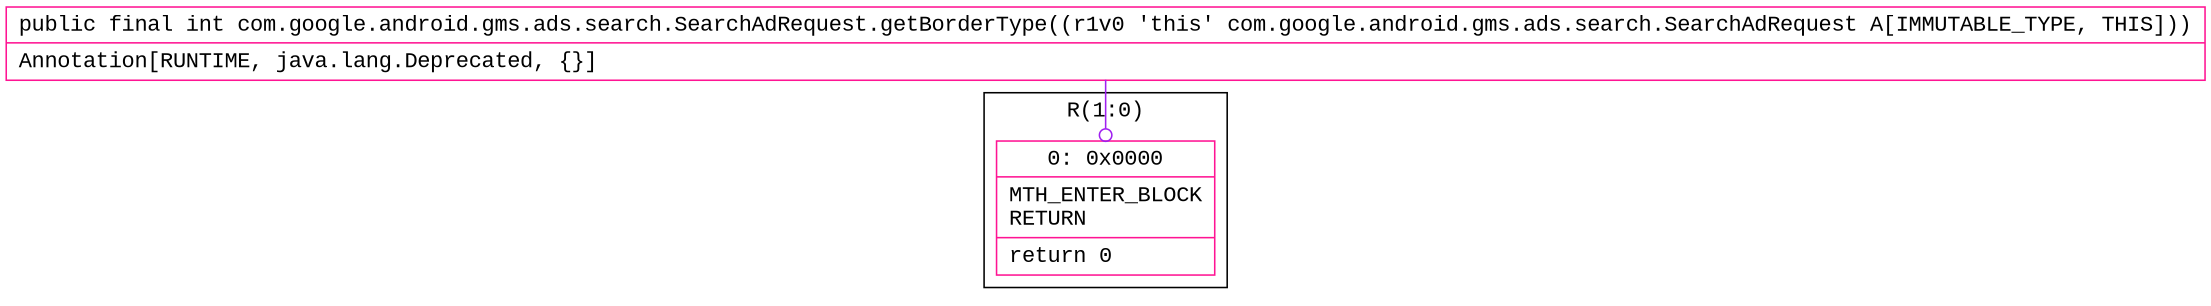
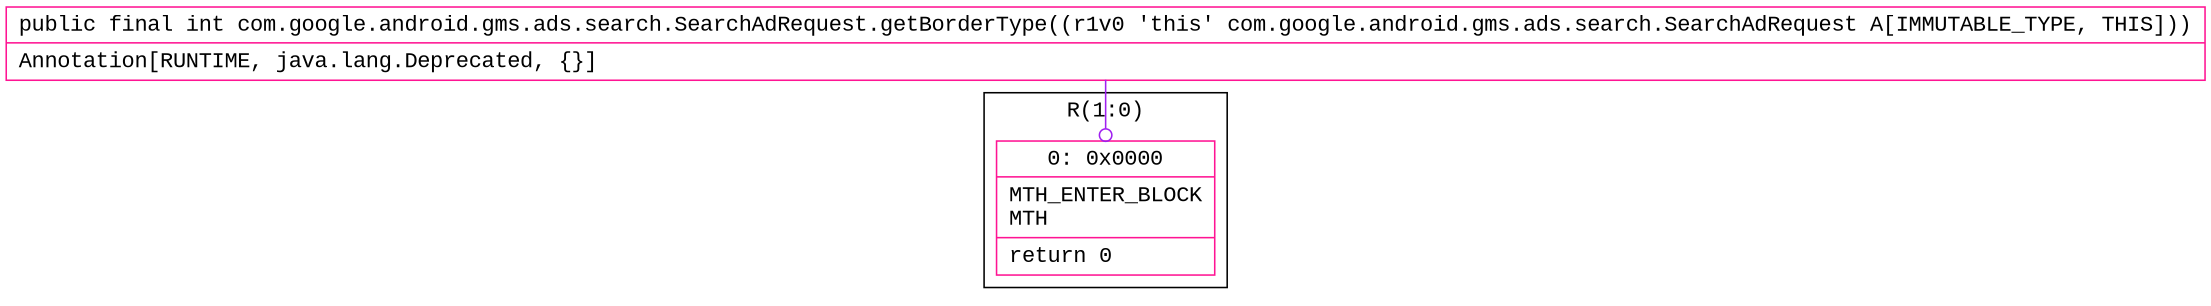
node "0: 0x0000": text "RETURN" -> "MTH"
